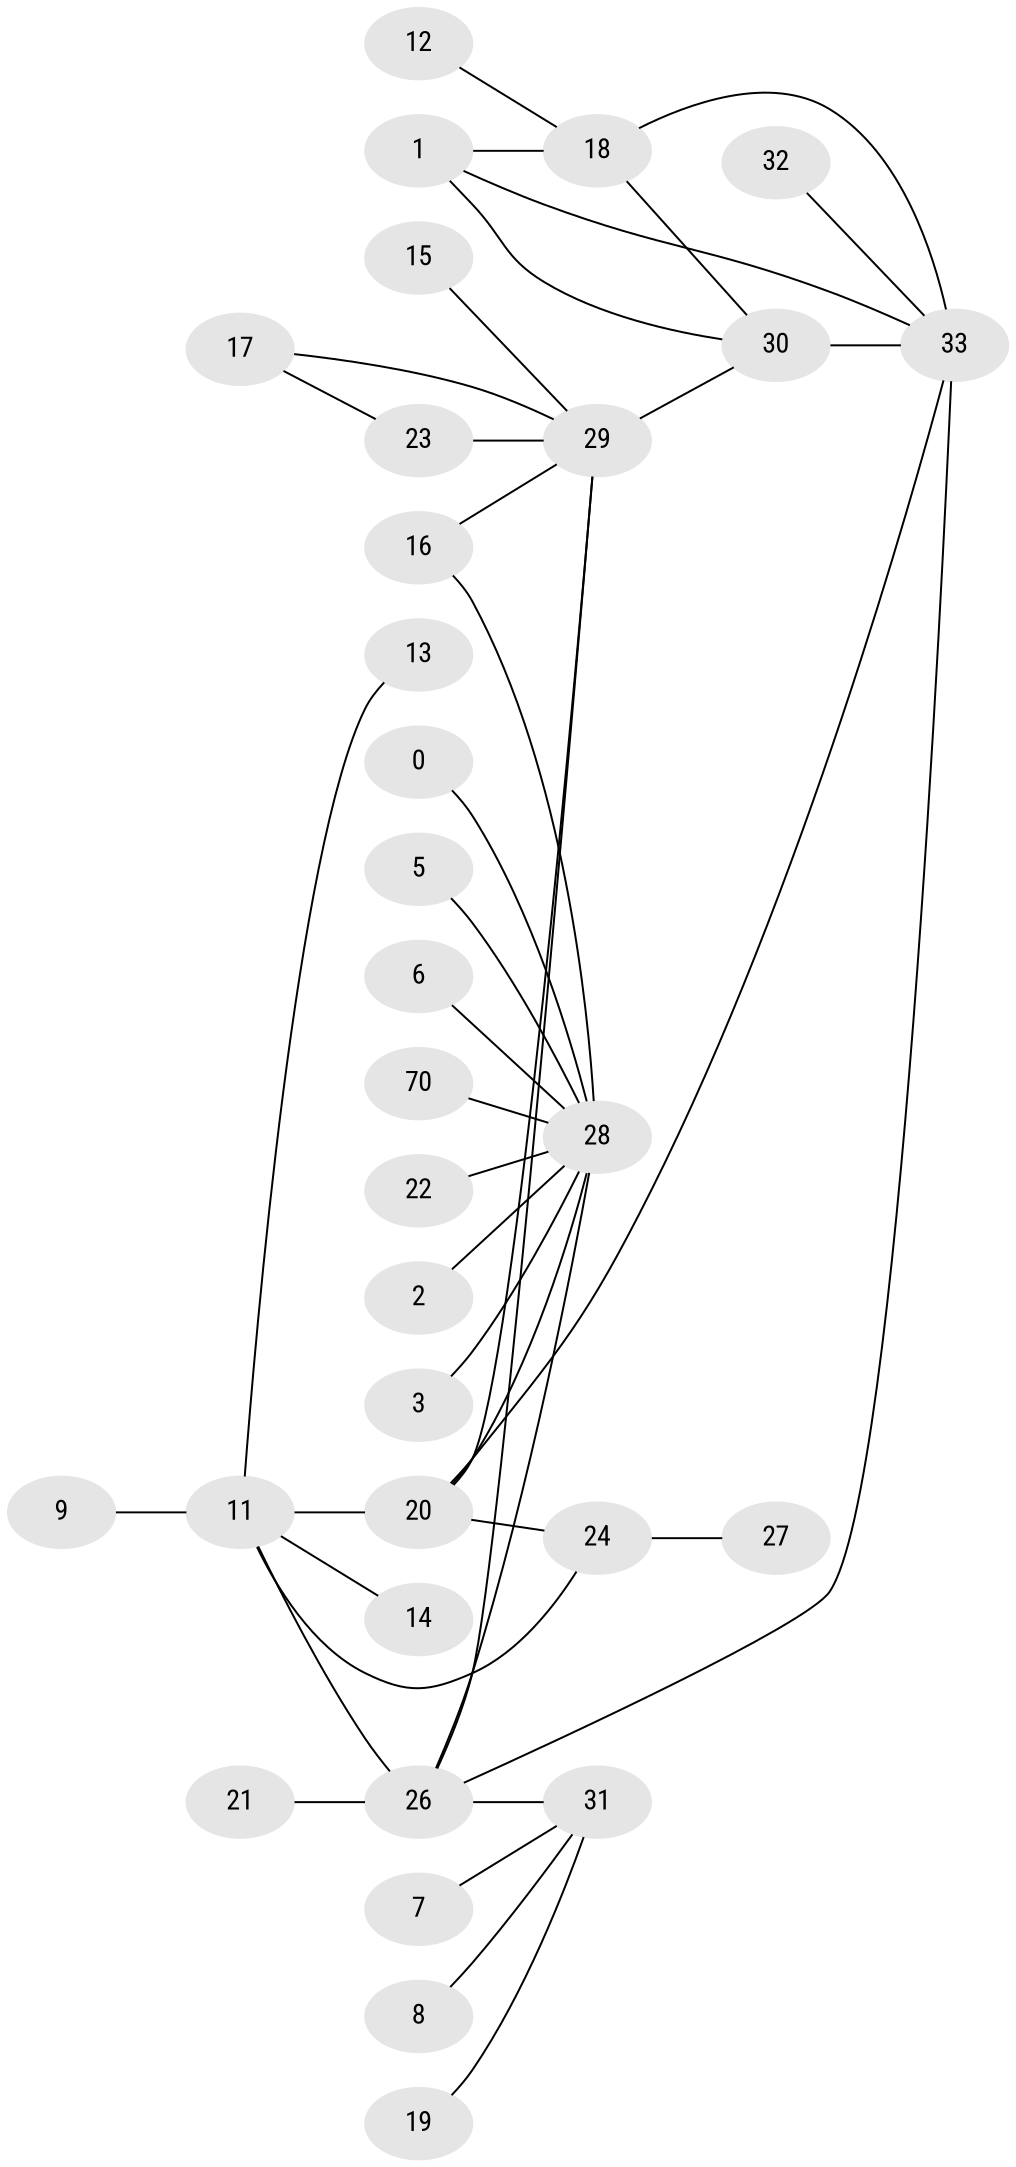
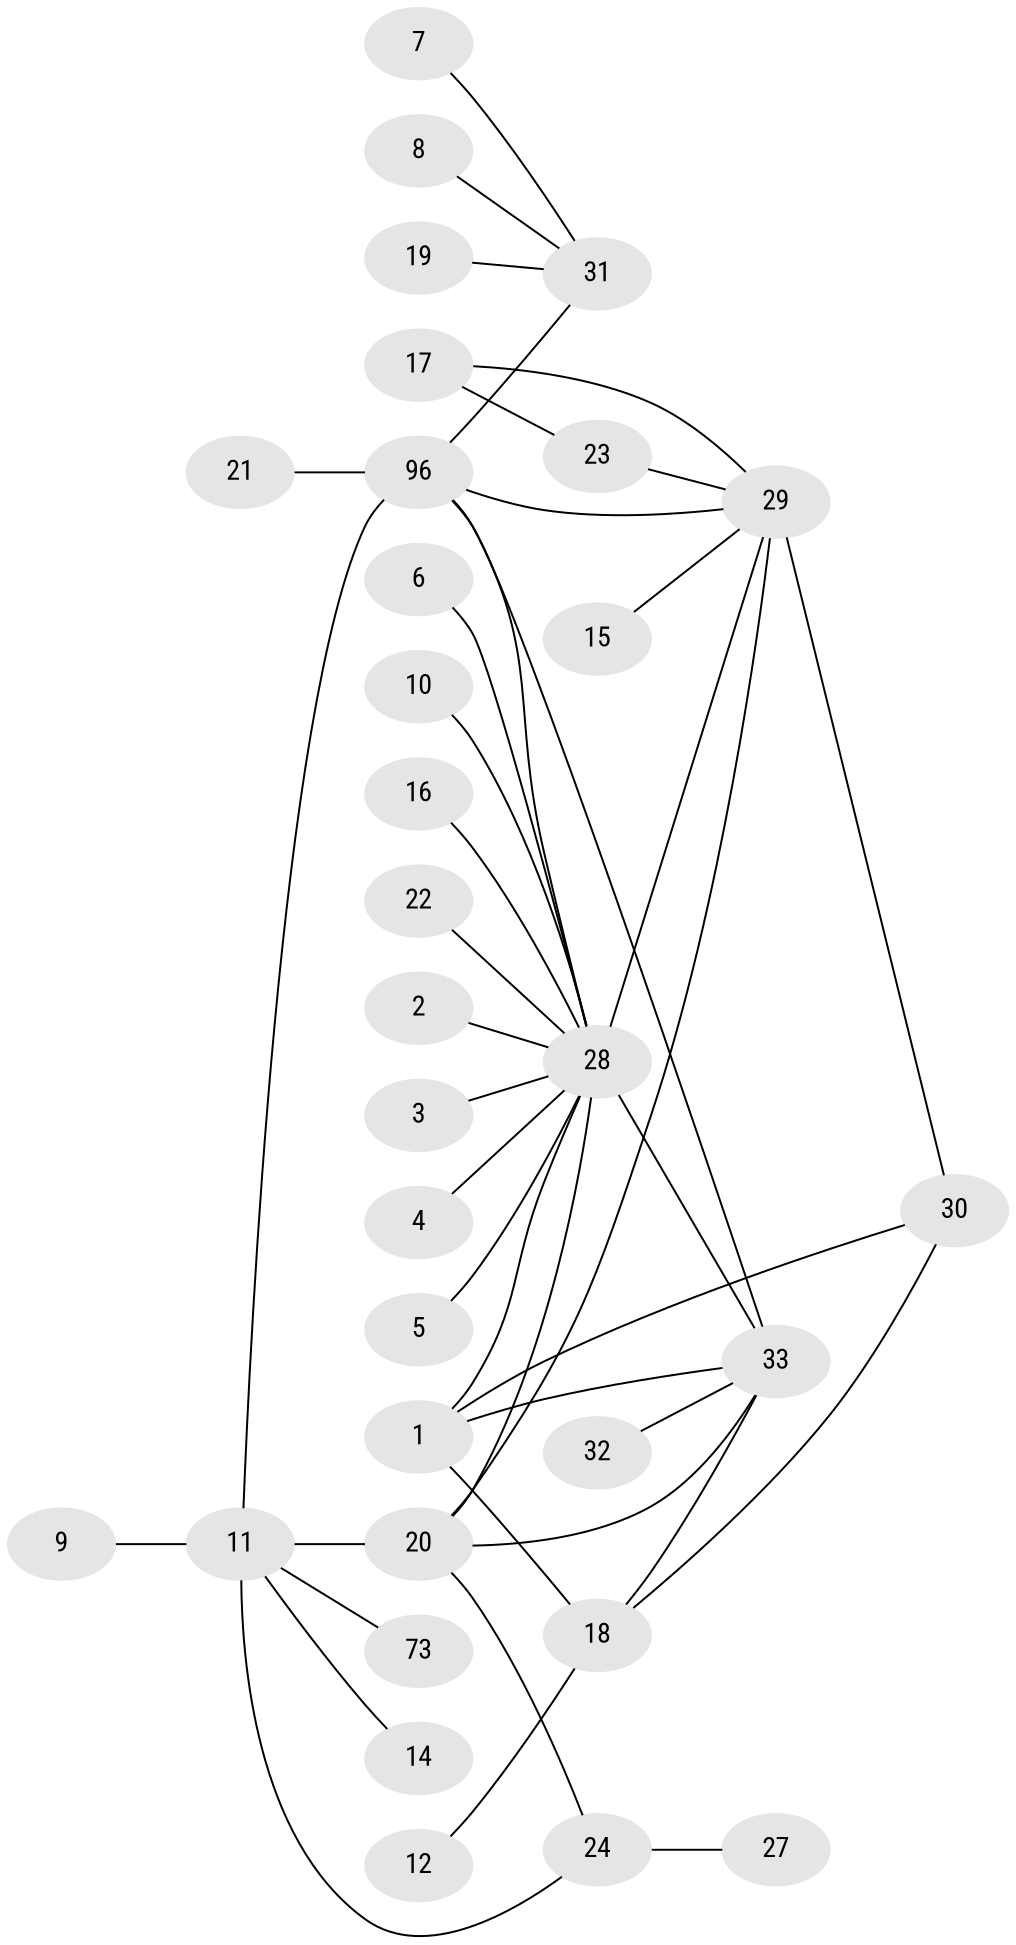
edge "30" -- "33": now "28" -- "33"
edge "29" -- "16": now "29" -- "28"
node "13": label "13" -> "73"
node "0": label "0" -> "4"
node "70": label "70" -> "10"
edge "28" -- "1": added
node "26": label "26" -> "96"
